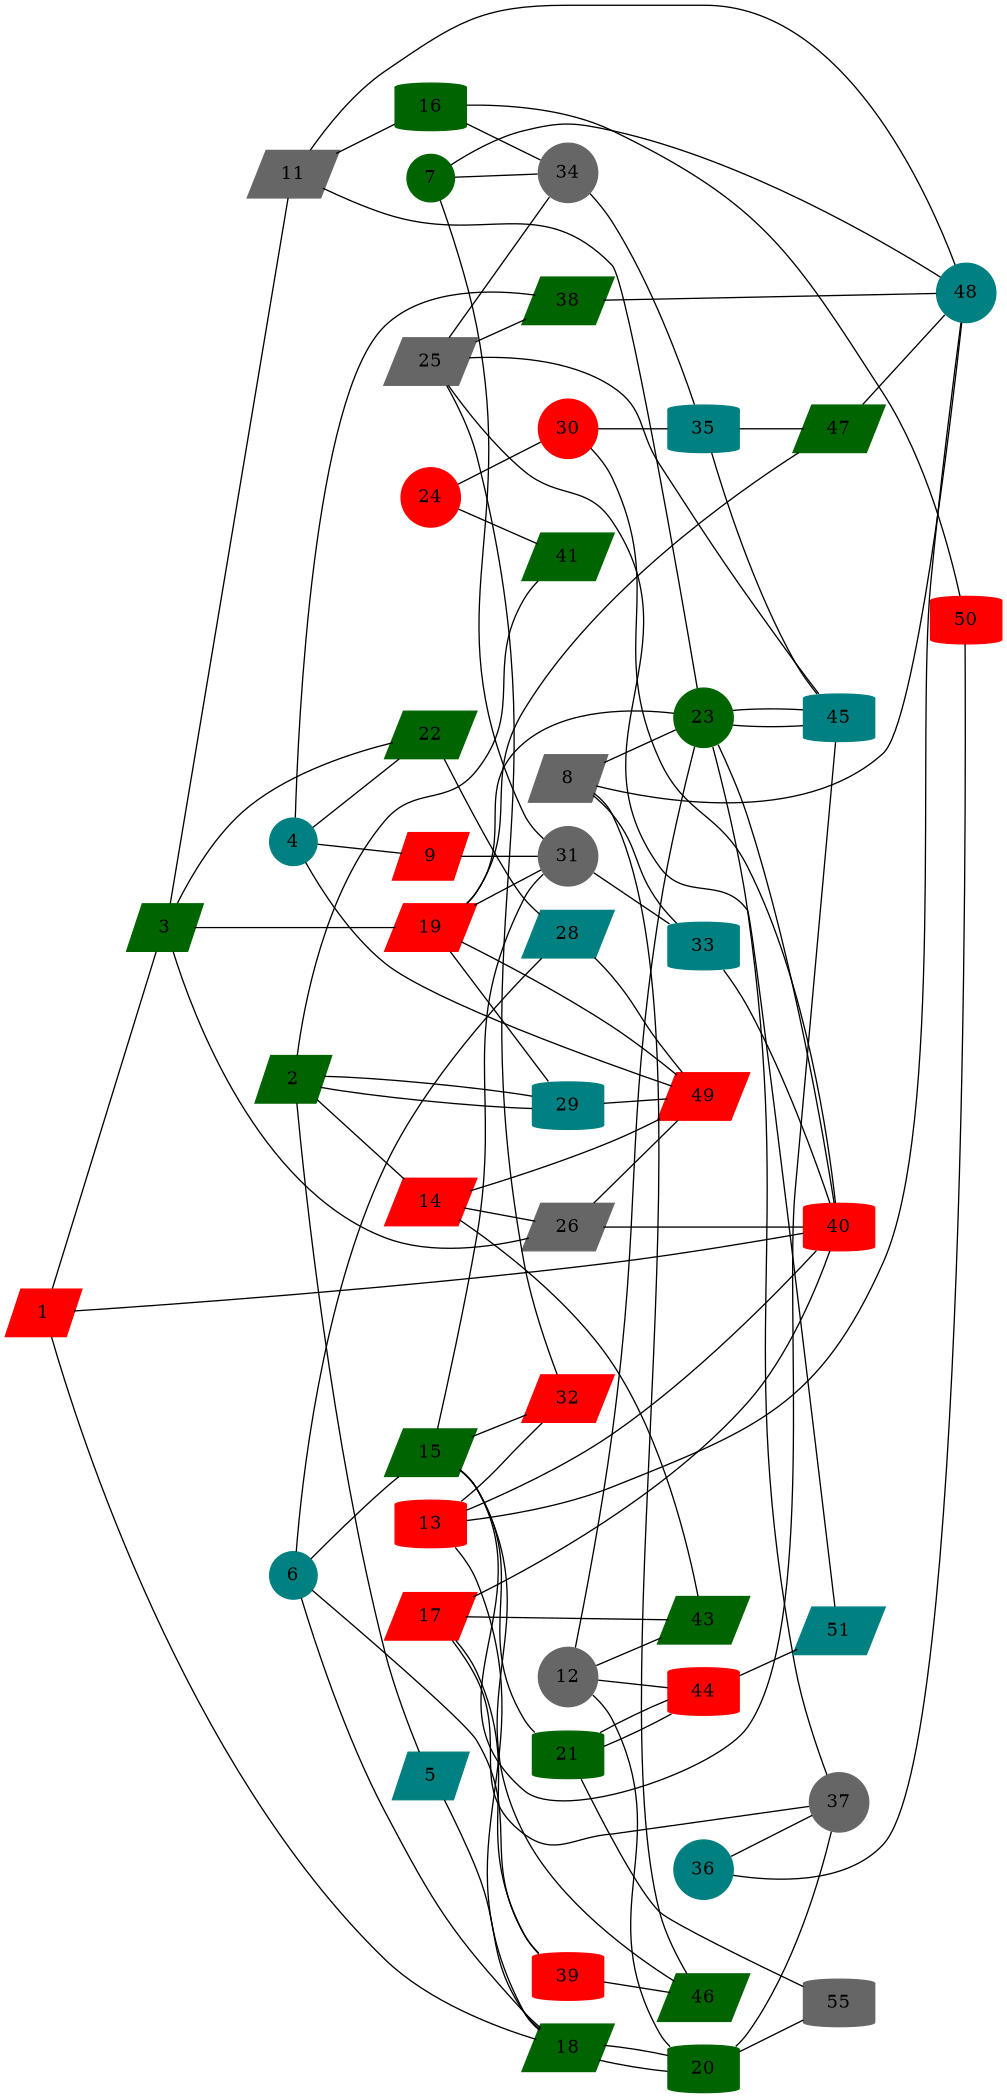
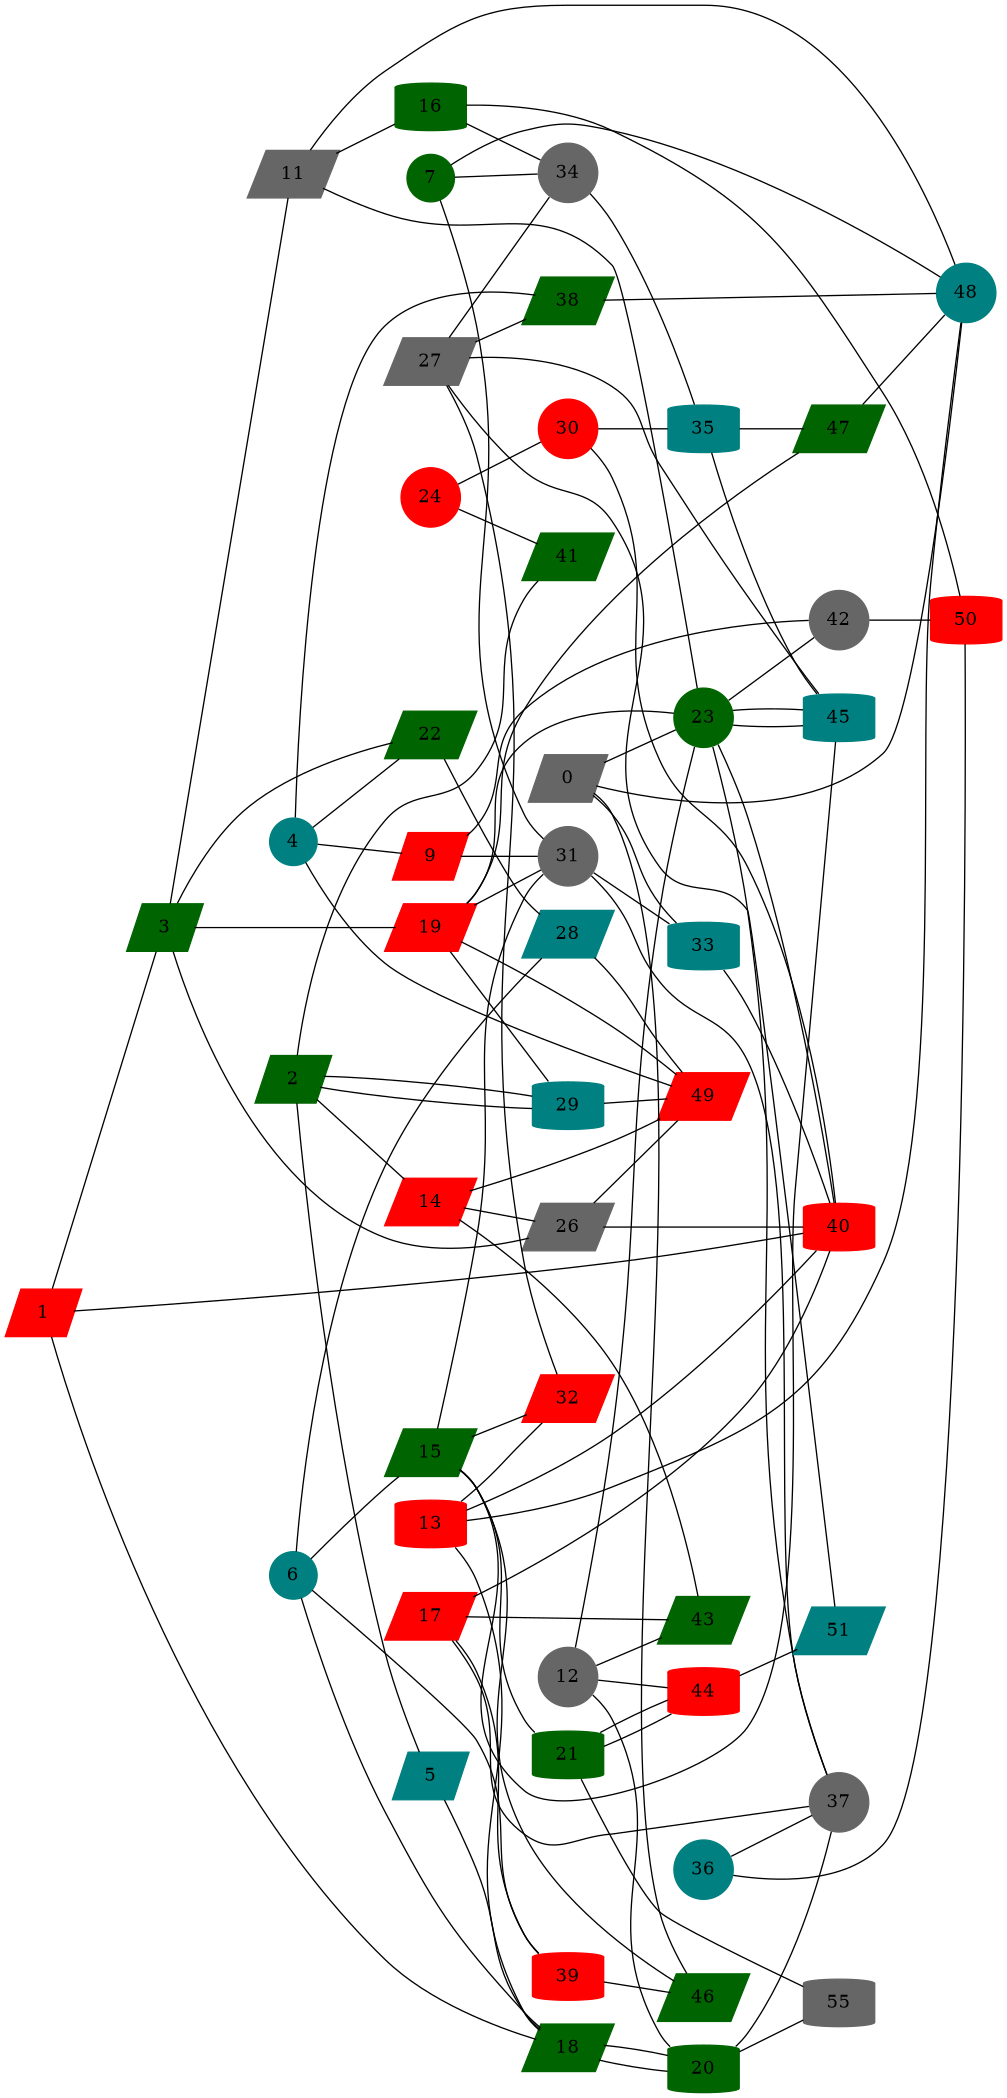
node "25": label "25" -> "27"
node "42": added
node "8": label "8" -> "0"
edge "31" -- "37": added
